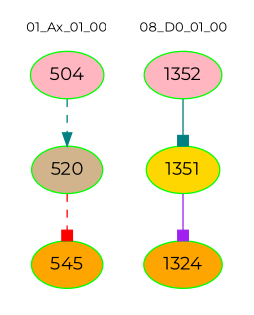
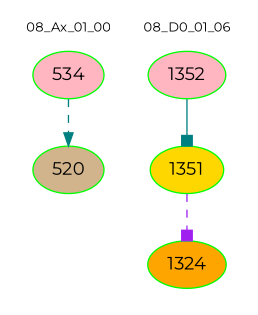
cluster "01_Ax_01_00": label "01_Ax_01_00" -> "08_Ax_01_00"
cluster "08_D0_01_00": label "08_D0_01_00" -> "08_D0_01_06"
node "504": label "504" -> "534"
edge "1351" -> "1324": style solid -> dashed
node "545": removed
